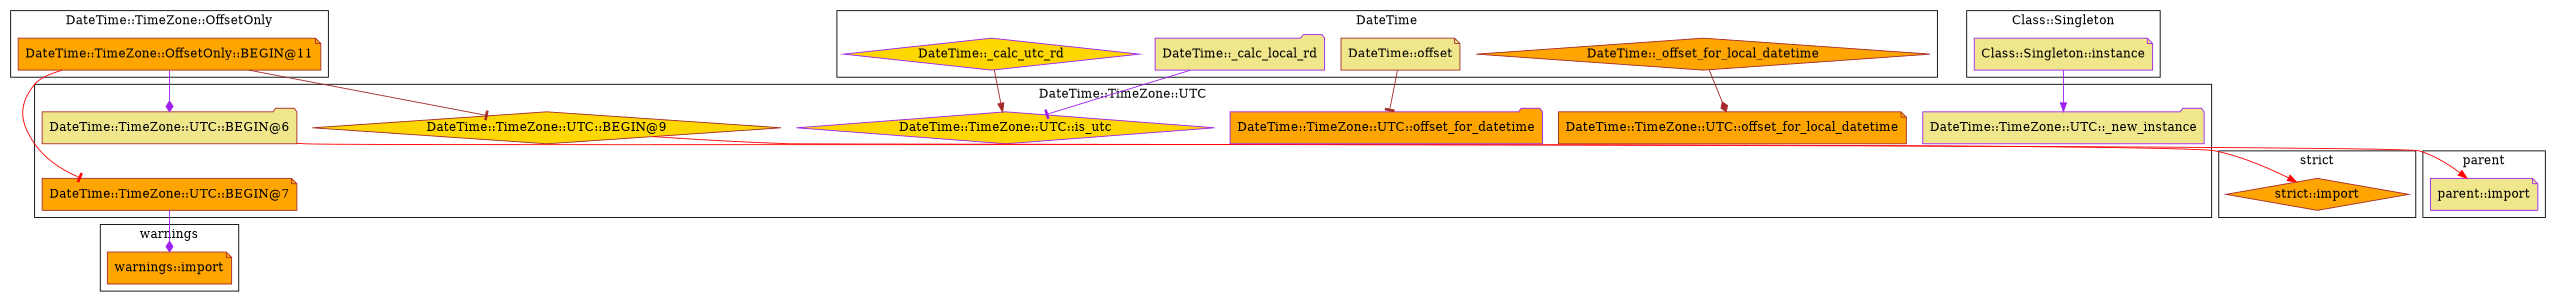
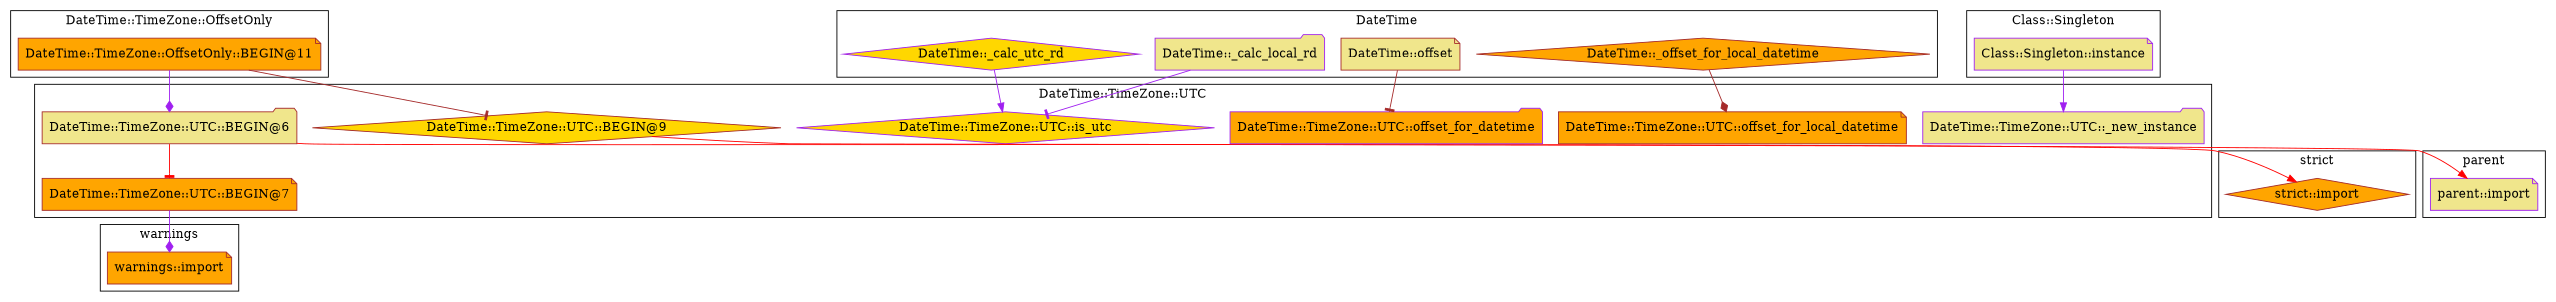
edge "DateTime::_calc_utc_rd" -> "DateTime::TimeZone::UTC::is_utc": color brown -> purple
edge "DateTime::TimeZone::OffsetOnly::BEGIN@11" -> "DateTime::TimeZone::UTC::BEGIN@7": now "DateTime::TimeZone::UTC::BEGIN@6" -> "DateTime::TimeZone::UTC::BEGIN@7"
